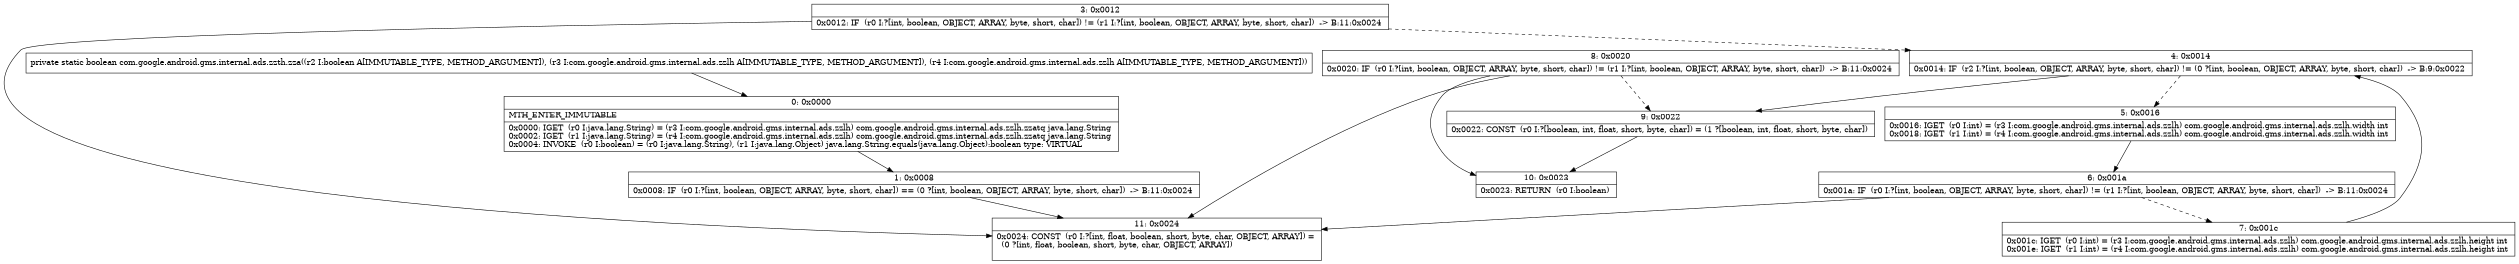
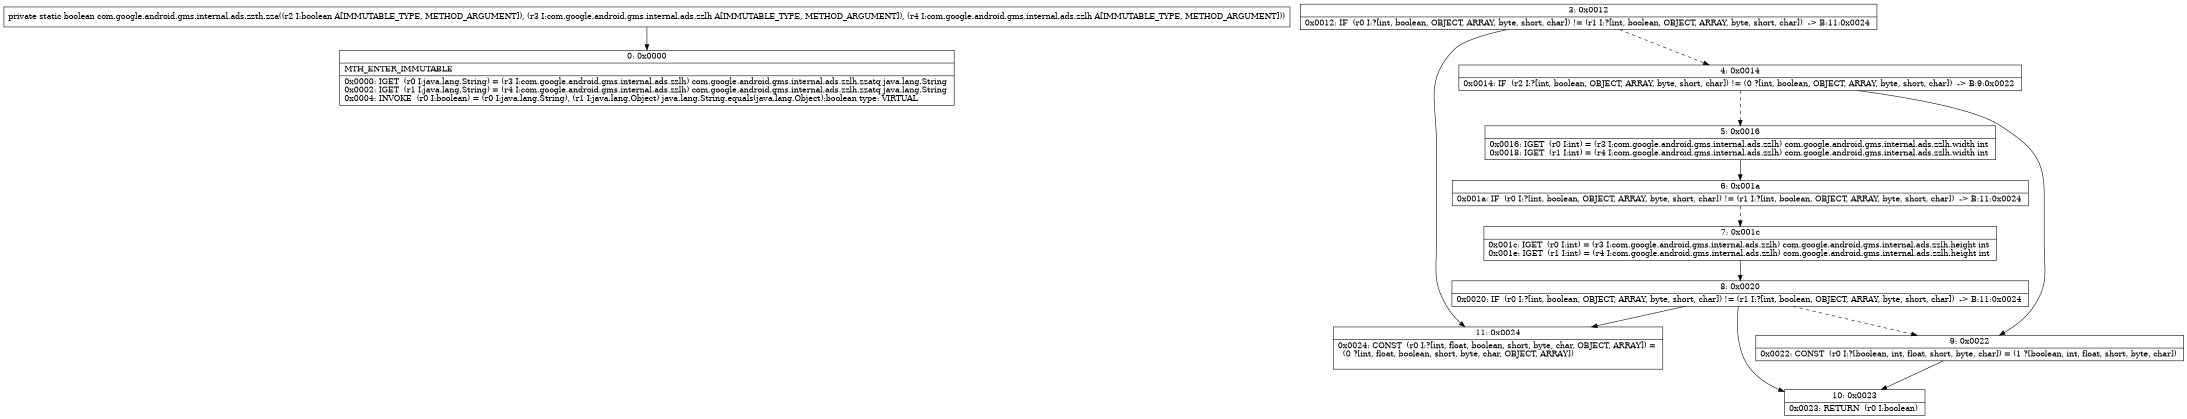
edge "7: 0x001c" -> "4: 0x0014": now "7: 0x001c" -> "8: 0x0020"
node "1: 0x0008": removed
edge "6: 0x001a" -> "11: 0x0024": removed
